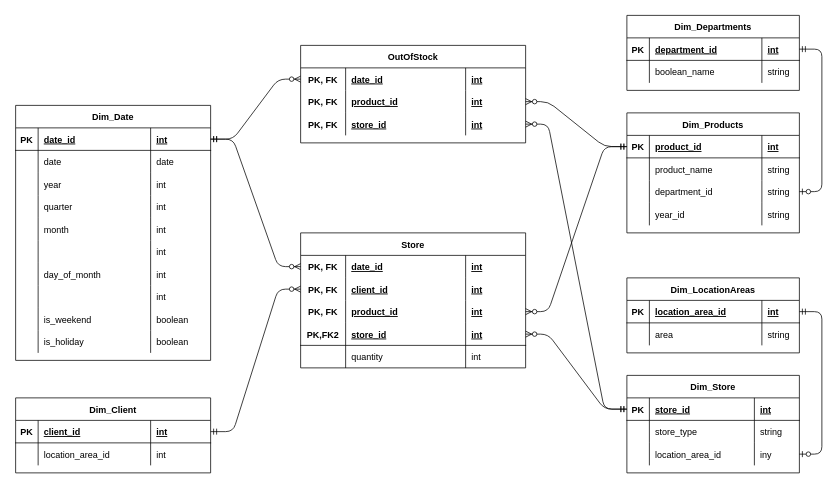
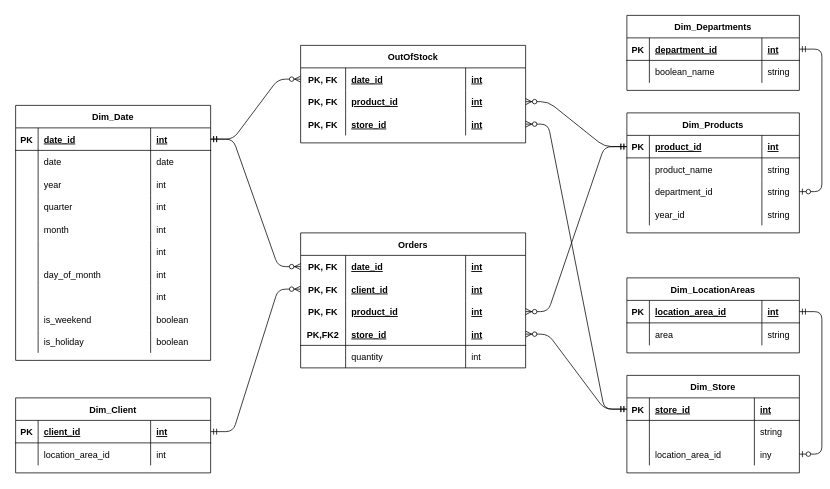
node "Store": label "Store" -> "Orders"
node "store_type": removed
